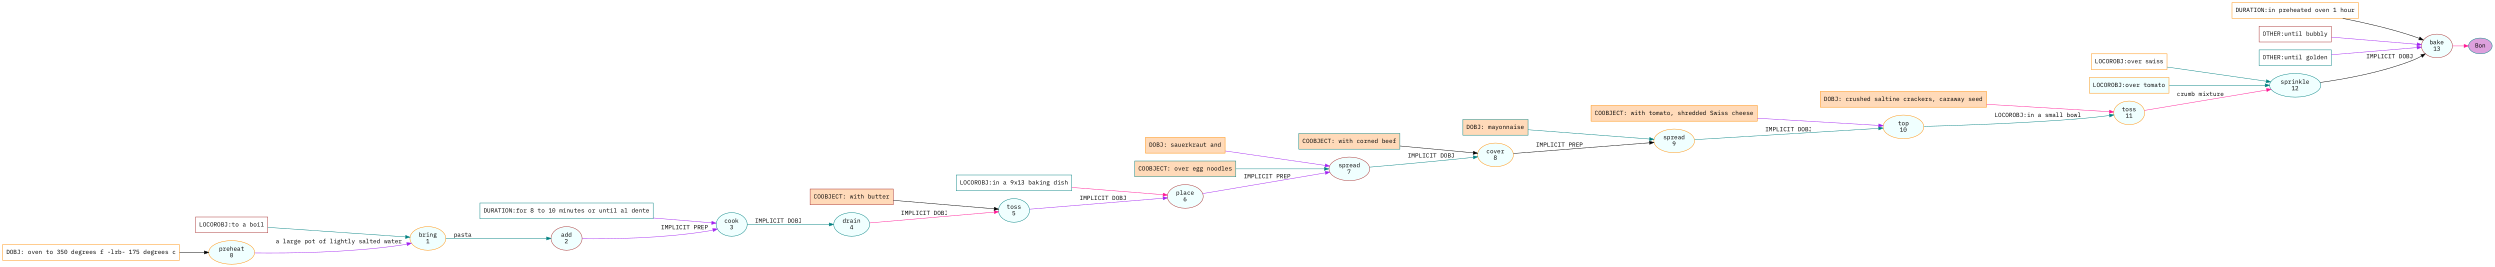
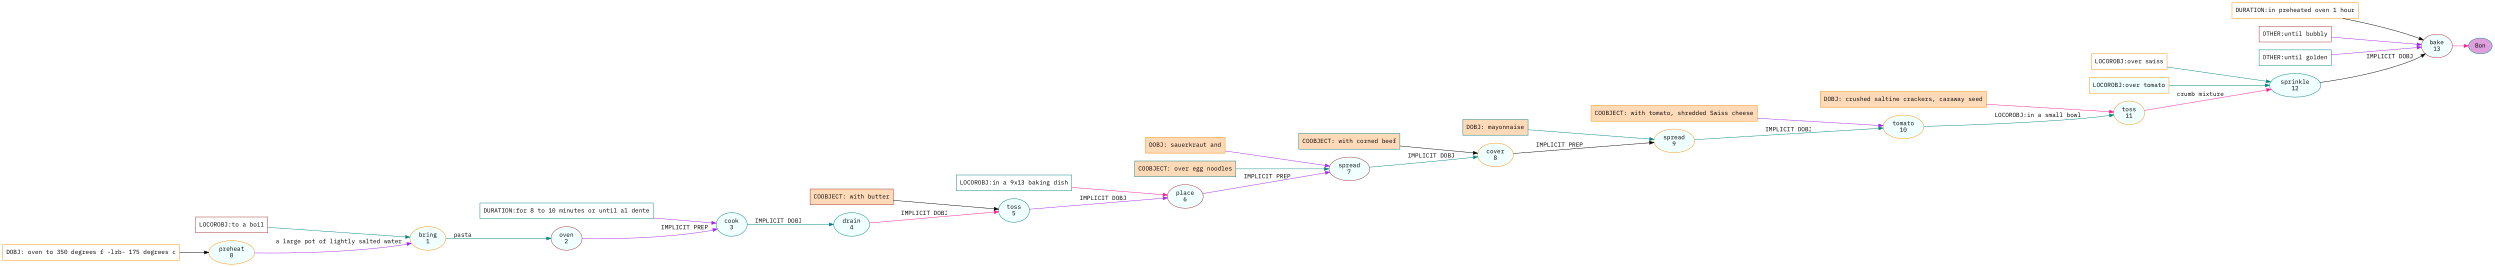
node "top 10": label "top 10" -> "tomato 10"
node "add 2": label "add 2" -> "oven 2"
